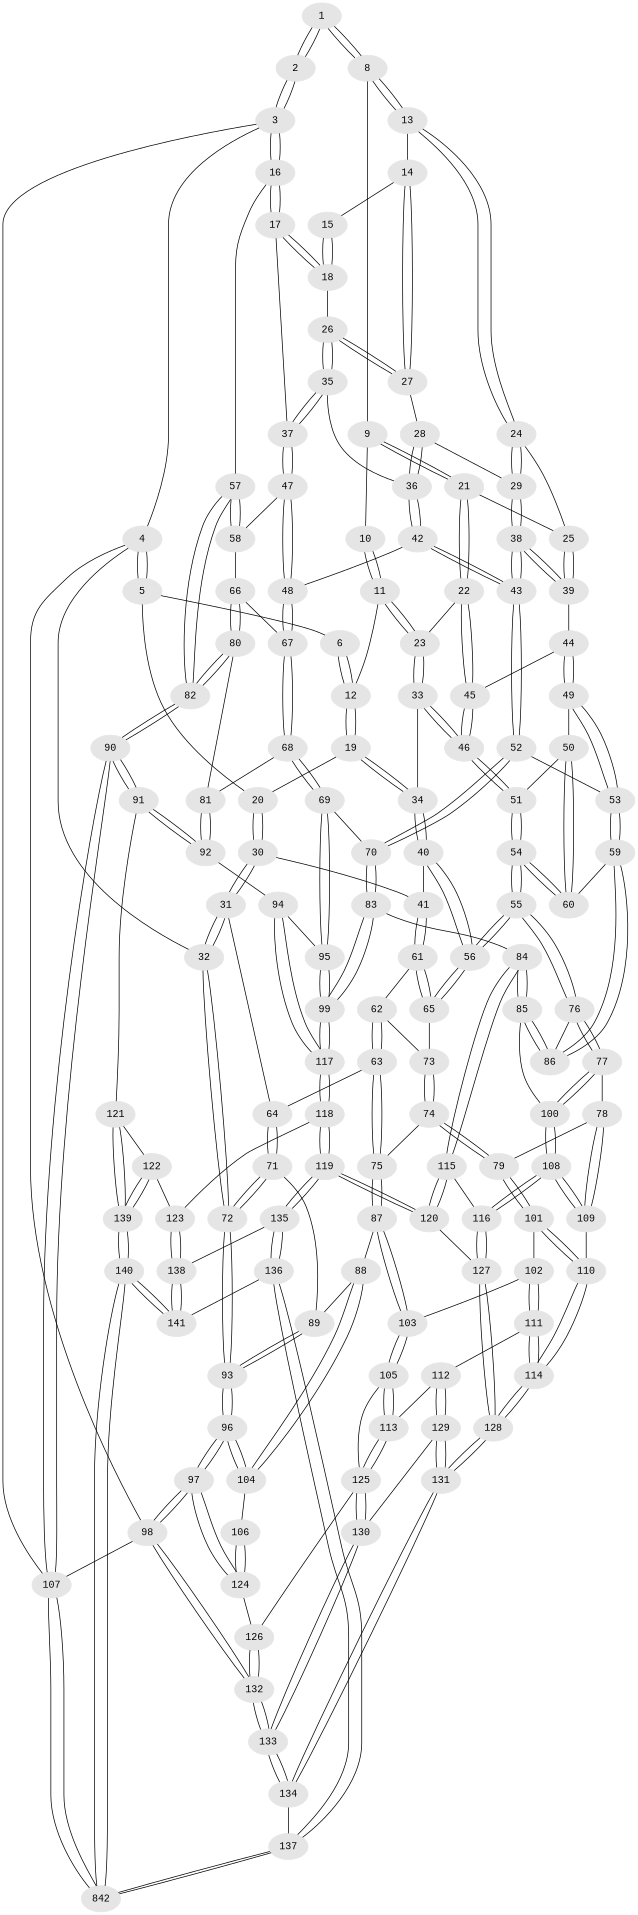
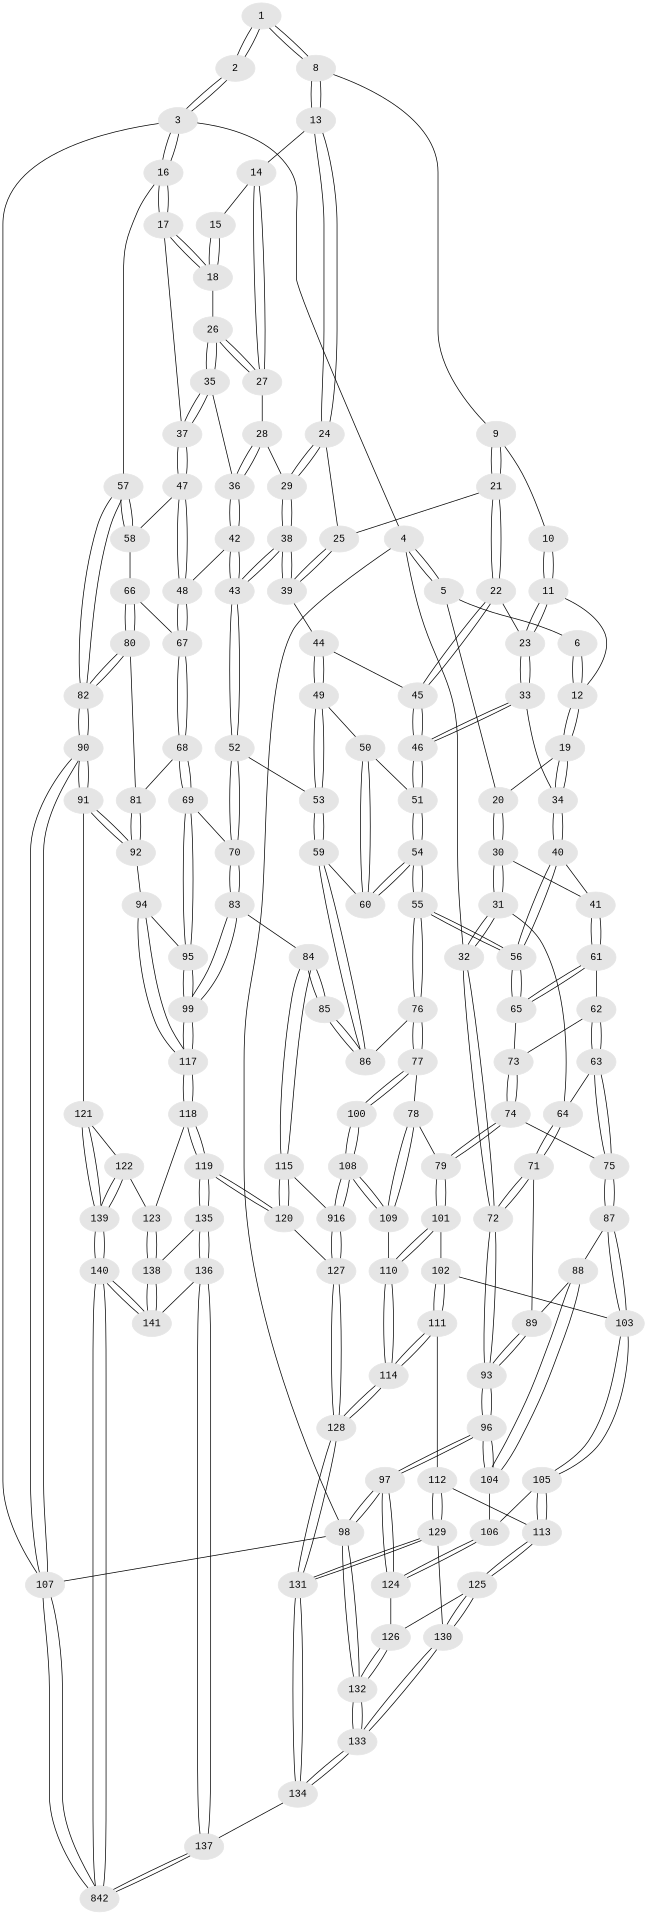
edge "85" -- "100": removed
node "116": label "116" -> "916"
edge "105" -- "125": now "105" -- "106"
